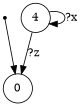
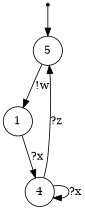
node "0": label "0" -> "5"
node "1": added
